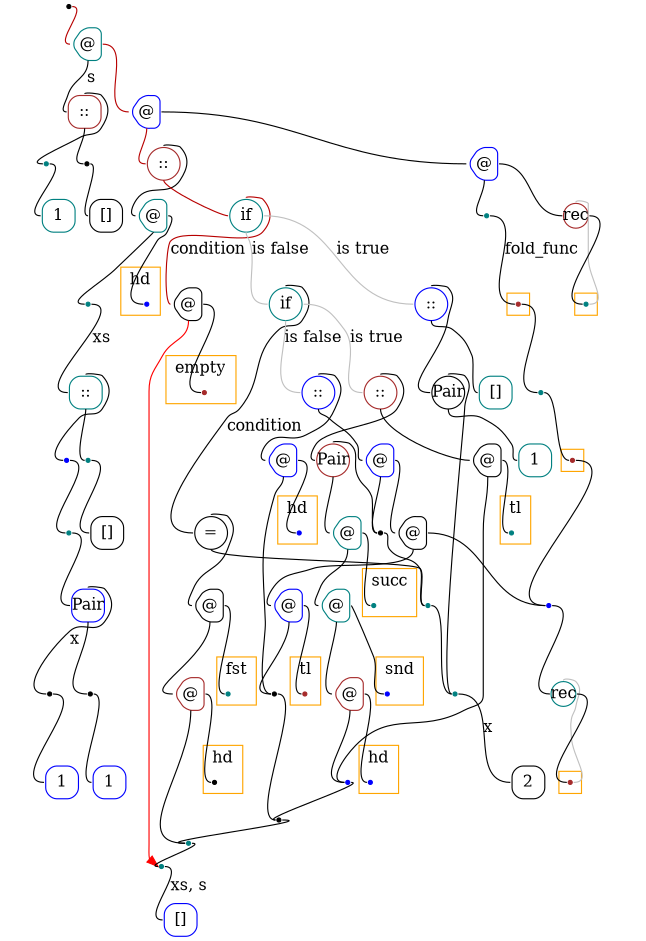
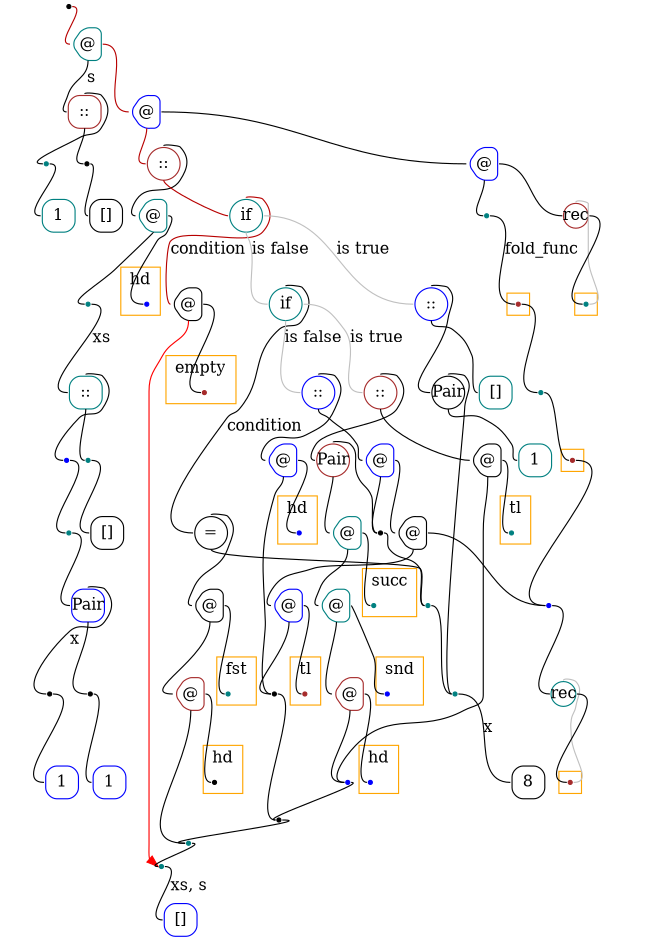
node "2": label "2" -> "8"
